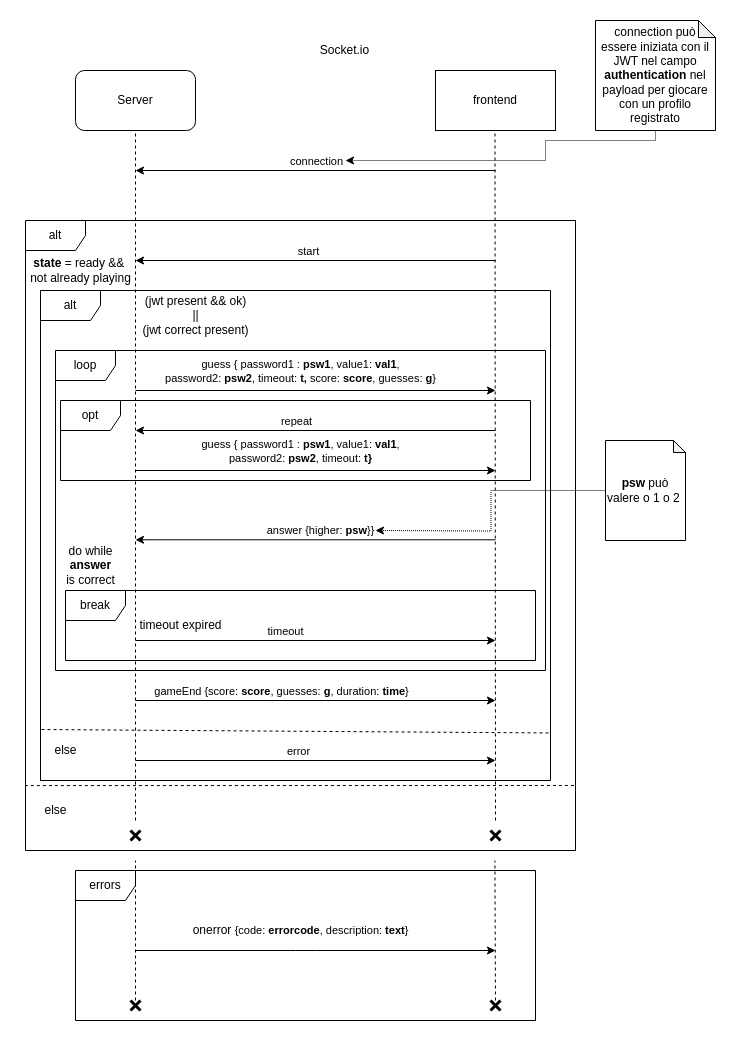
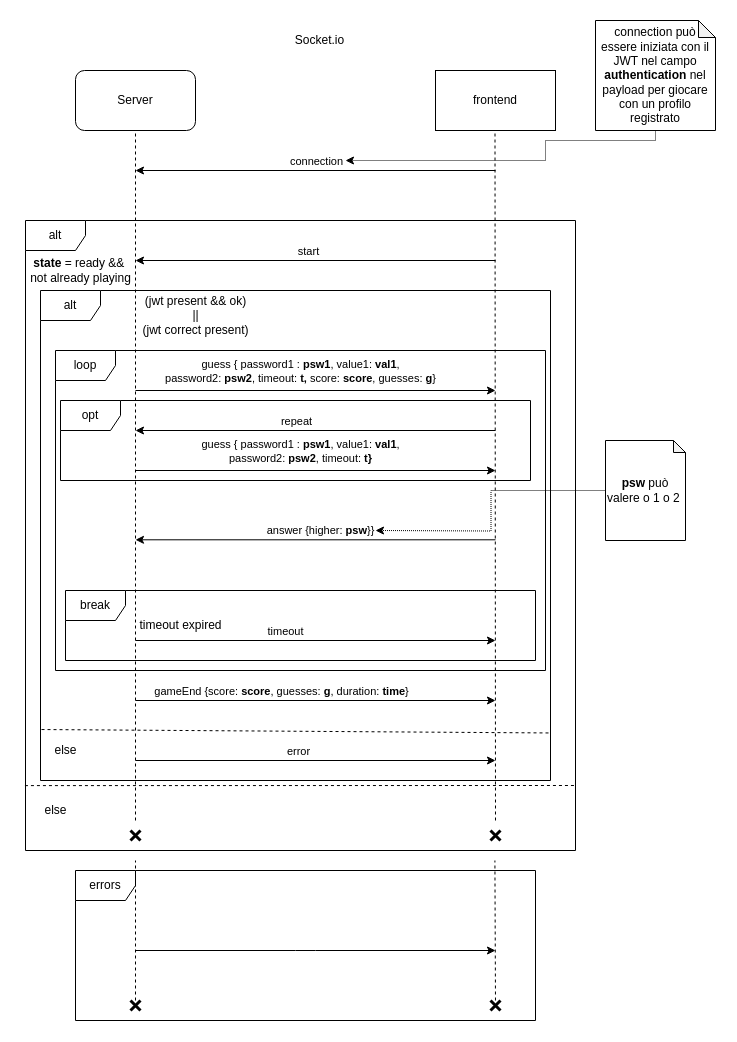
node "Socket.io": moved (345, 51) -> (320, 41)
node "do while answer is correct": removed
node "onerror {code: errorcode, description: text}": removed
